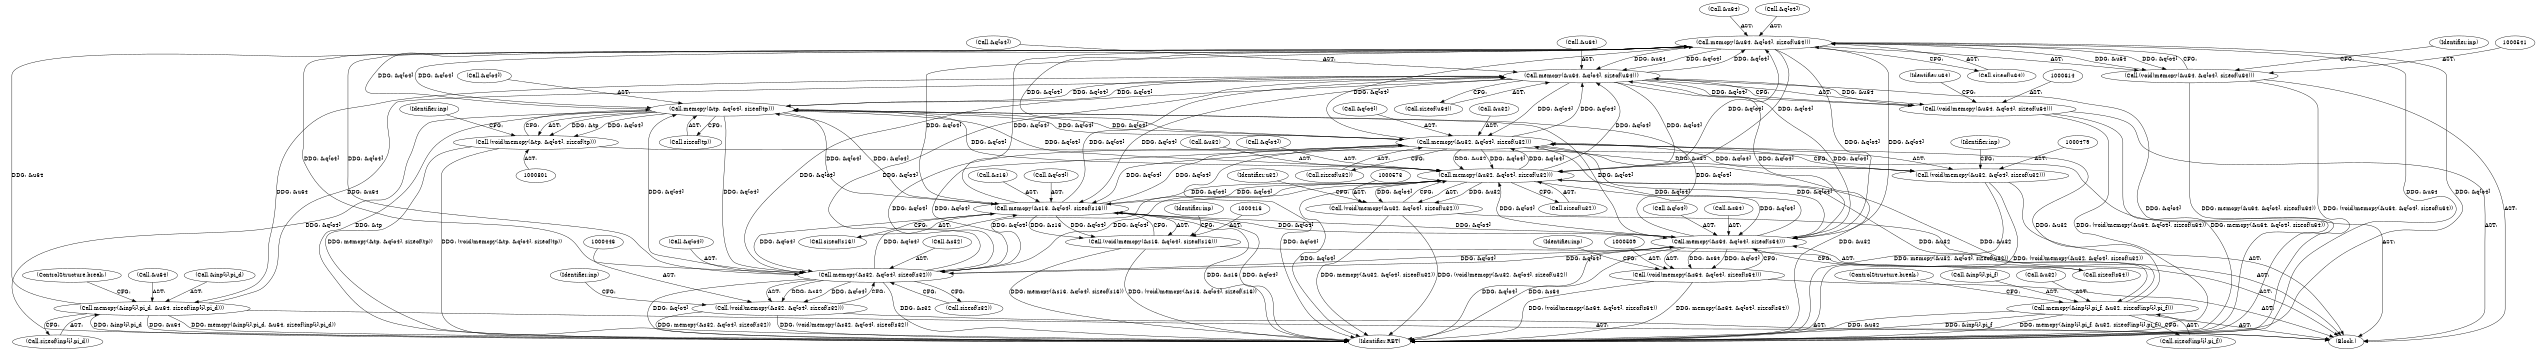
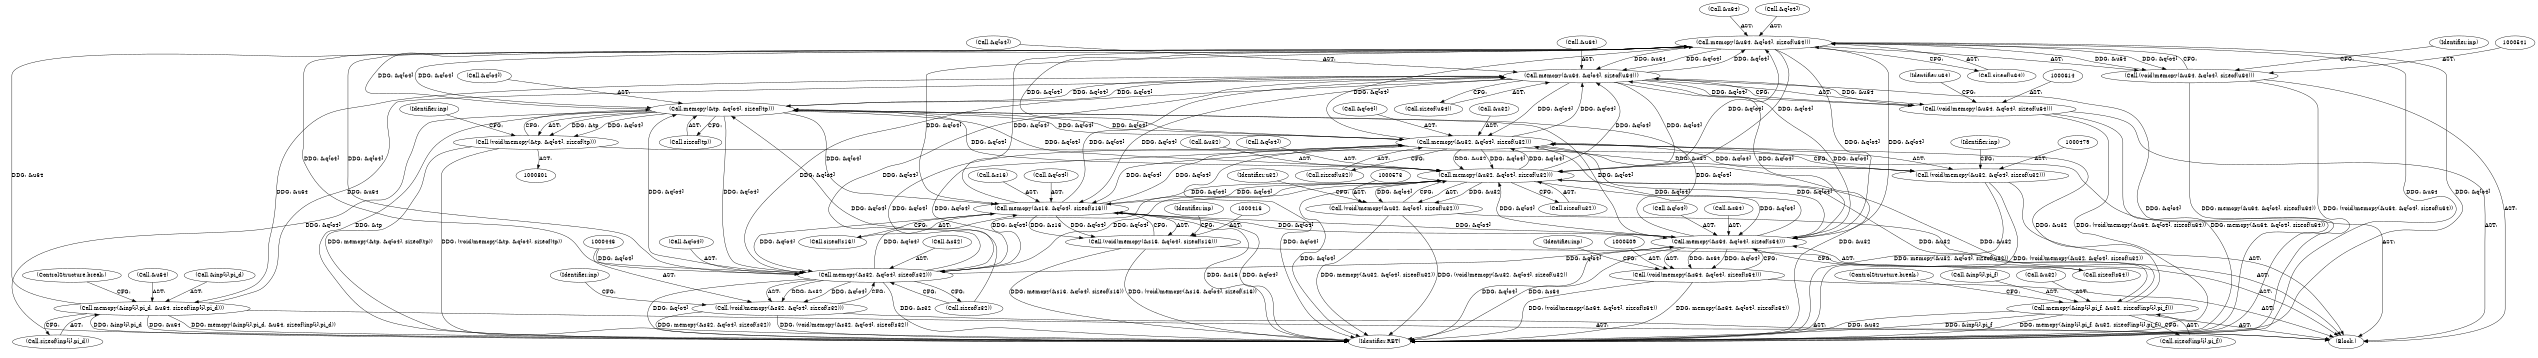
edge "1000801" -> "(Call,(void)memcpy(&tp, &q[o4], sizeof(tp)))": reversed
edge "(Call,memcpy(&s16, &q[o4], sizeof(s16)))" -> "(Call,memcpy(&tp, &q[o4], sizeof(tp)))": now "(Call,sizeof(s32))" -> "(Call,memcpy(&tp, &q[o4], sizeof(tp)))"
edge "(Call,memcpy(&s64, &q[o4], sizeof(s64)))" -> "(Call,memcpy(&s32, &q[o4], sizeof(s32)))": now "1000446" -> "(Call,memcpy(&s32, &q[o4], sizeof(s32)))"
